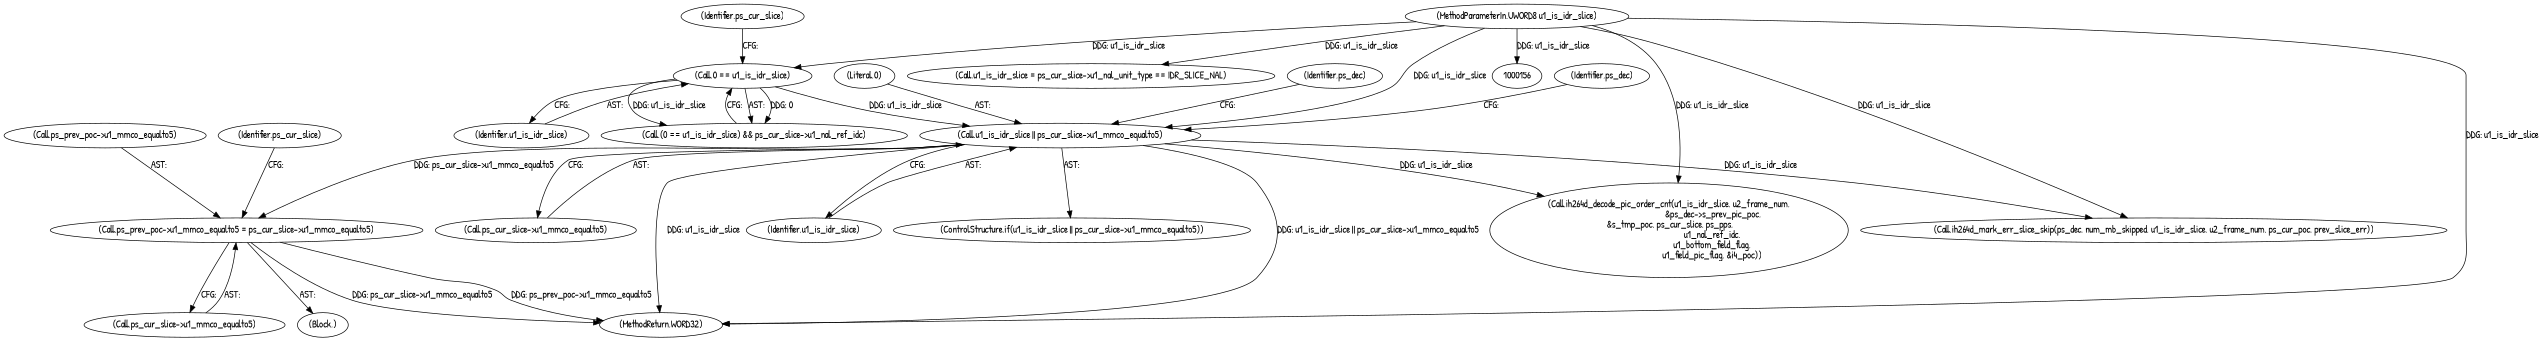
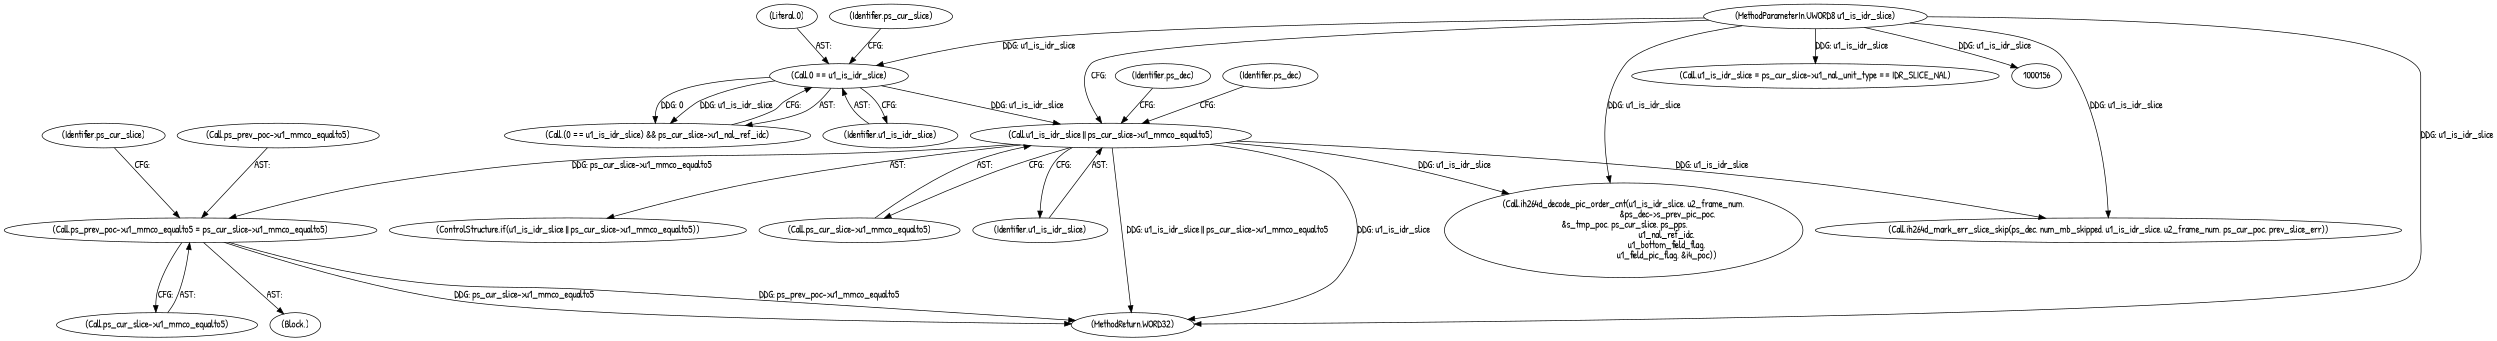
edge "(MethodParameterIn,UWORD8 u1_is_idr_slice)" -> "(Call,u1_is_idr_slice || ps_cur_slice->u1_mmco_equalto5)": label "DDG: u1_is_idr_slice" -> "CFG: "
edge "(Literal,0)" -> "(Call,u1_is_idr_slice || ps_cur_slice->u1_mmco_equalto5)": now "(Literal,0)" -> "(Call,0 == u1_is_idr_slice)"
